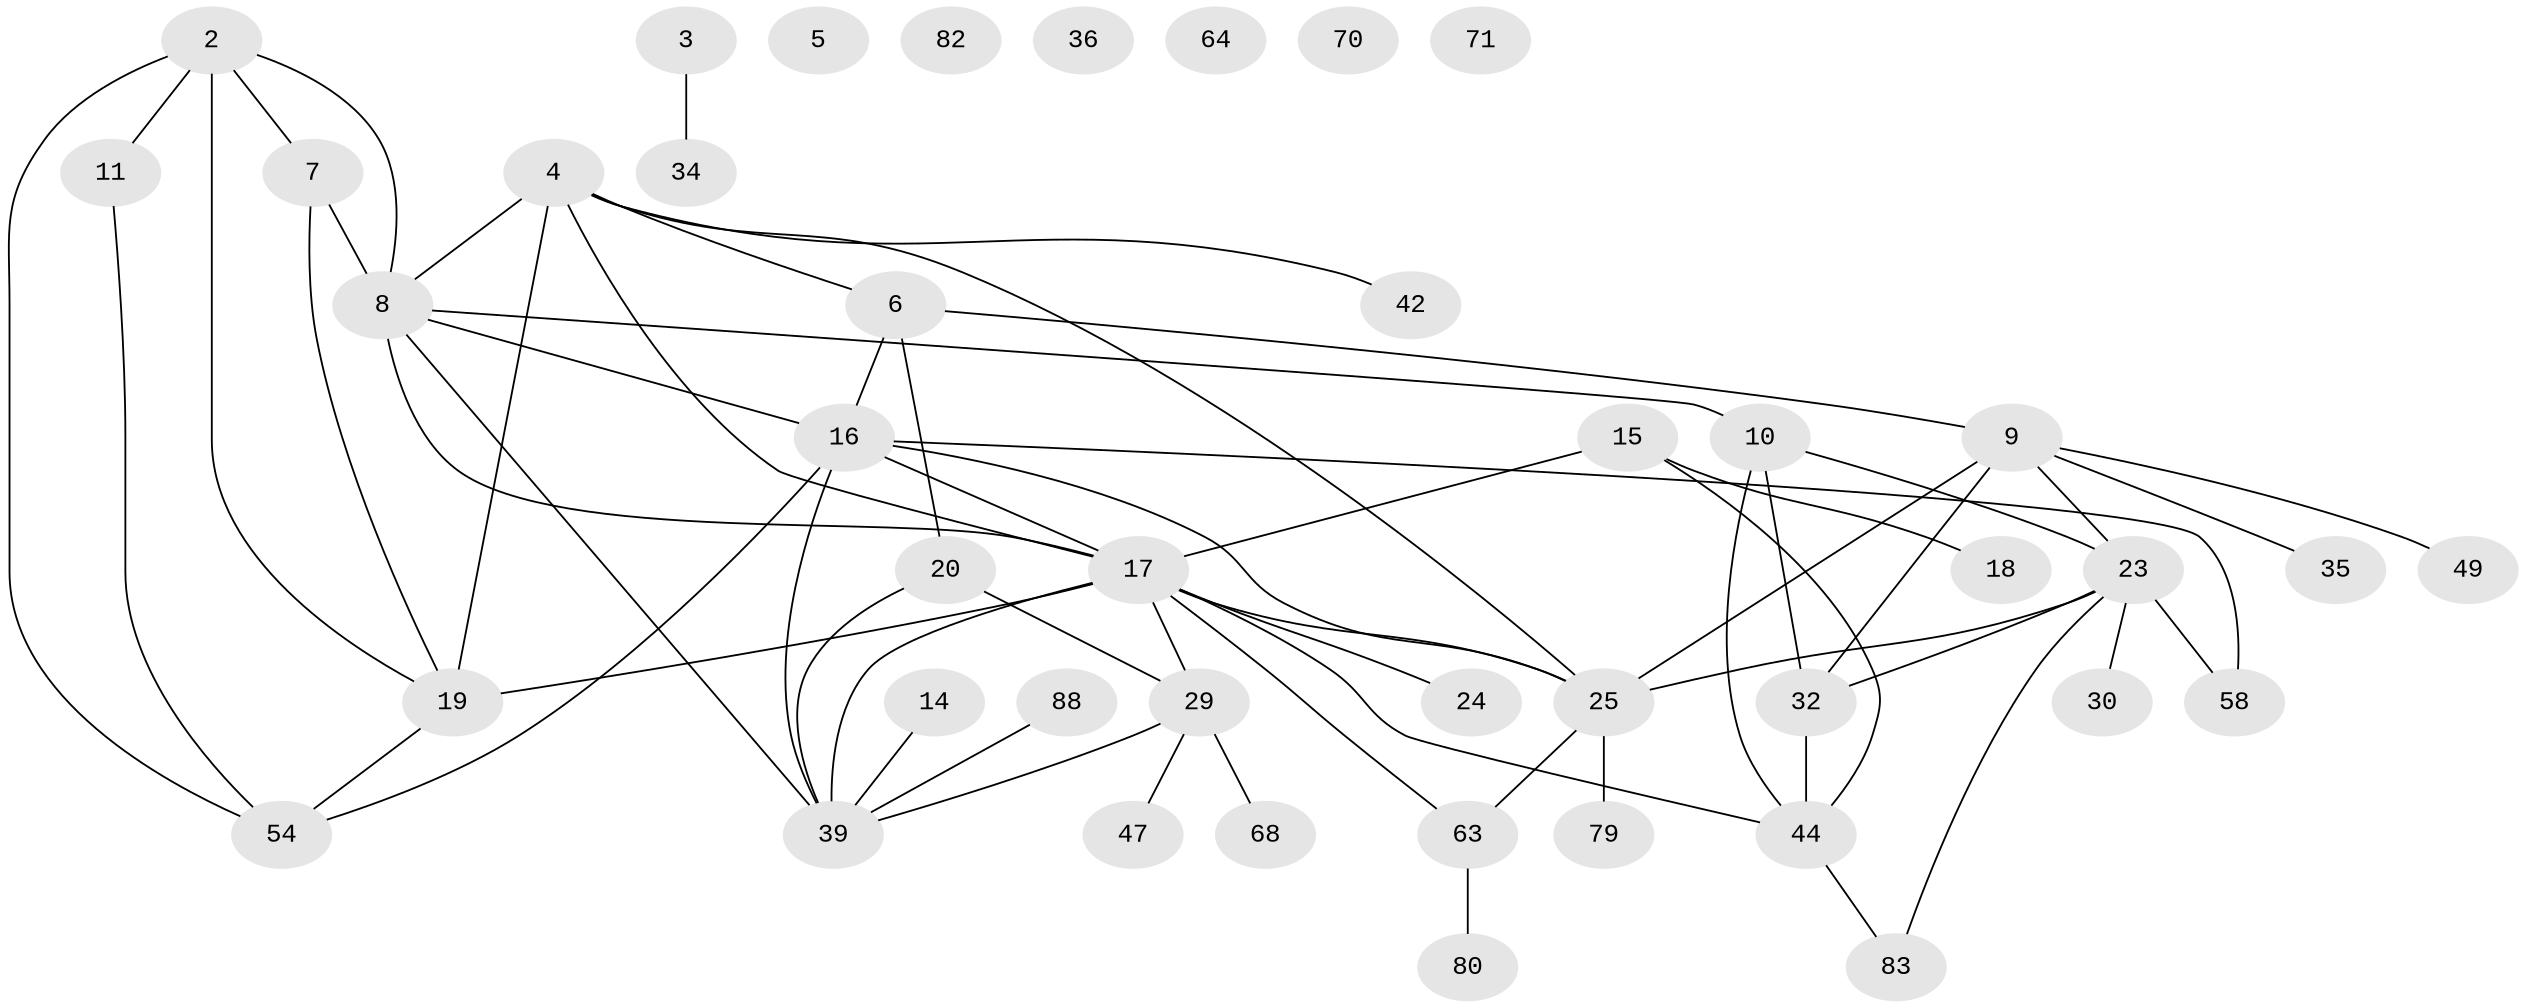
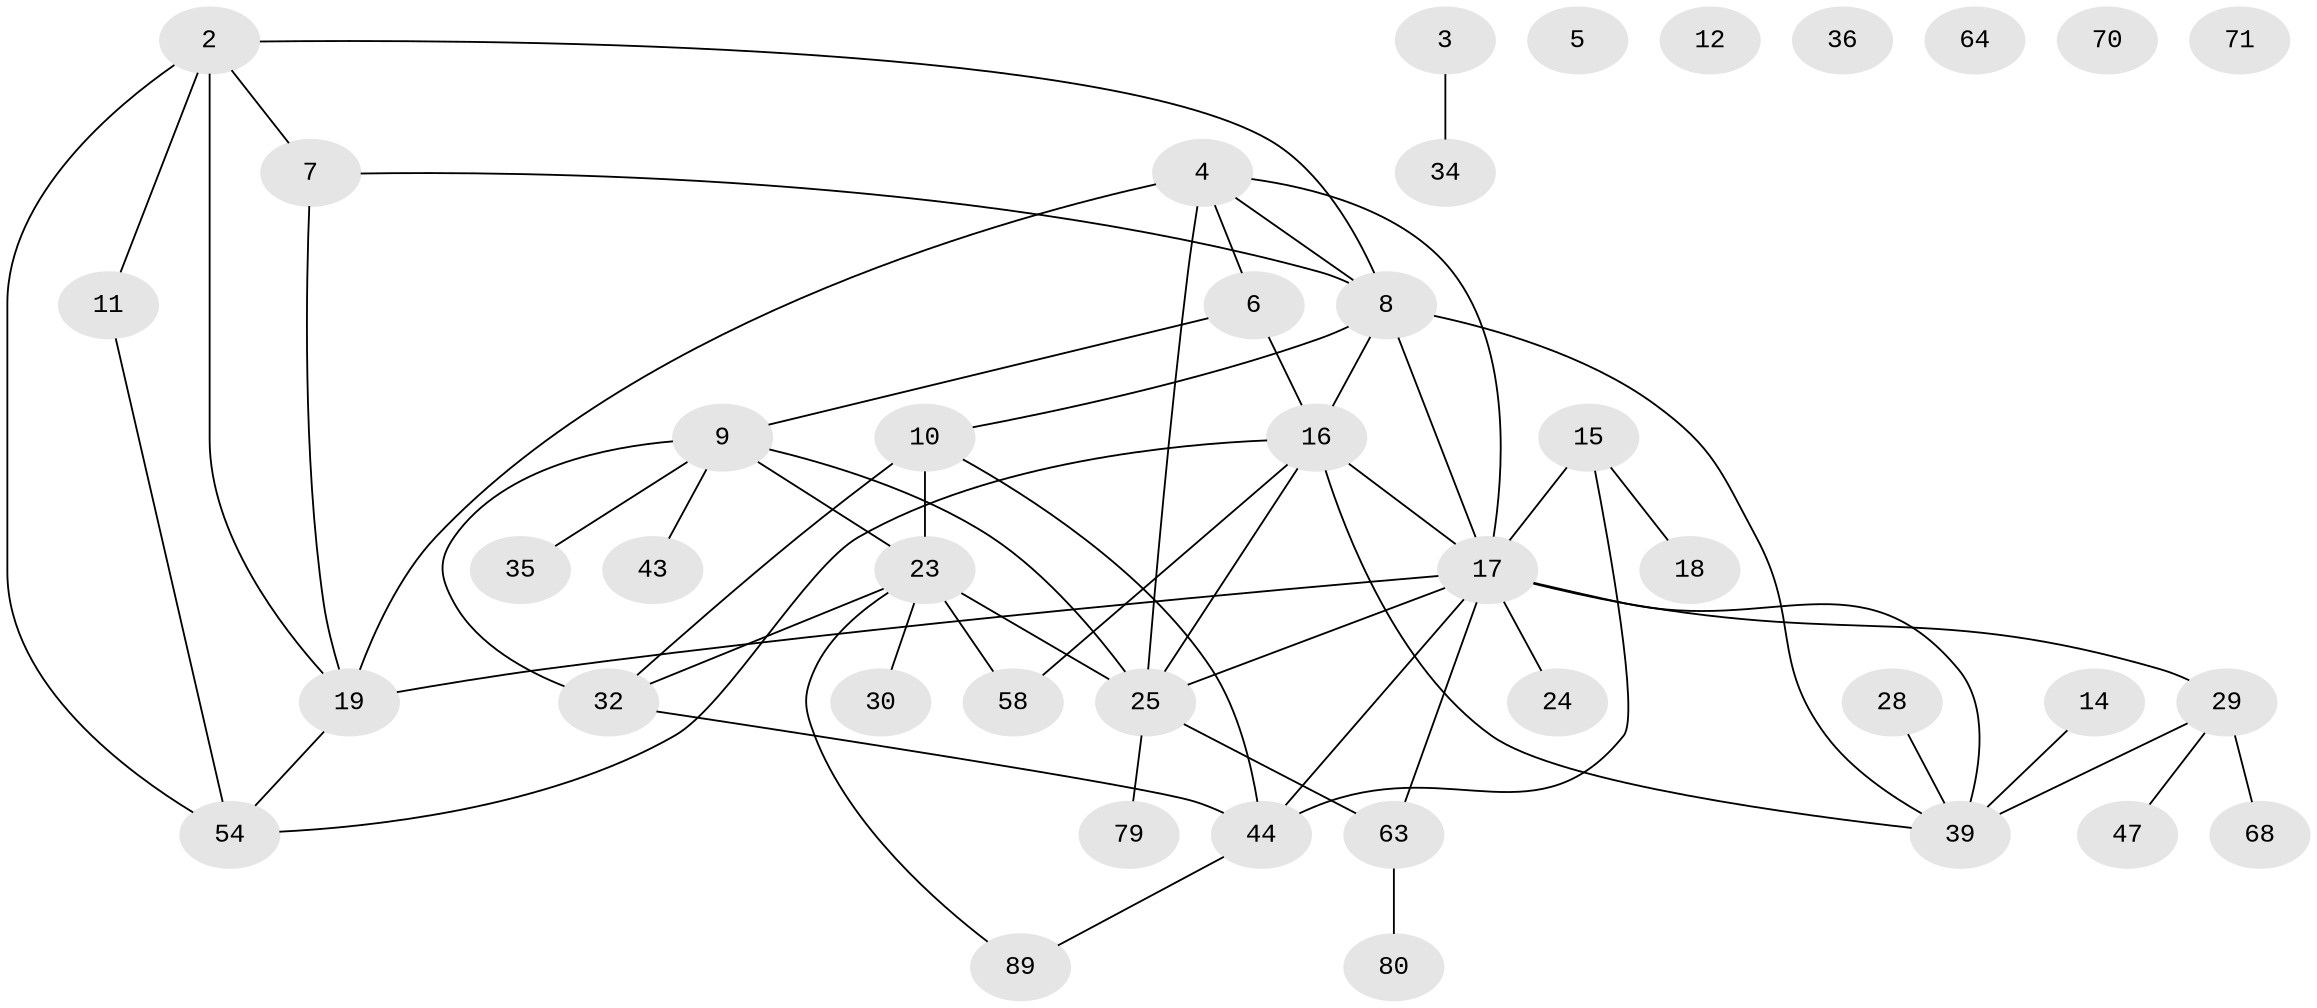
node "82": label "82" -> "12"
node "42": removed
node "20": removed
node "49": label "49" -> "43"
node "88": label "88" -> "28"
node "83": label "83" -> "89"
